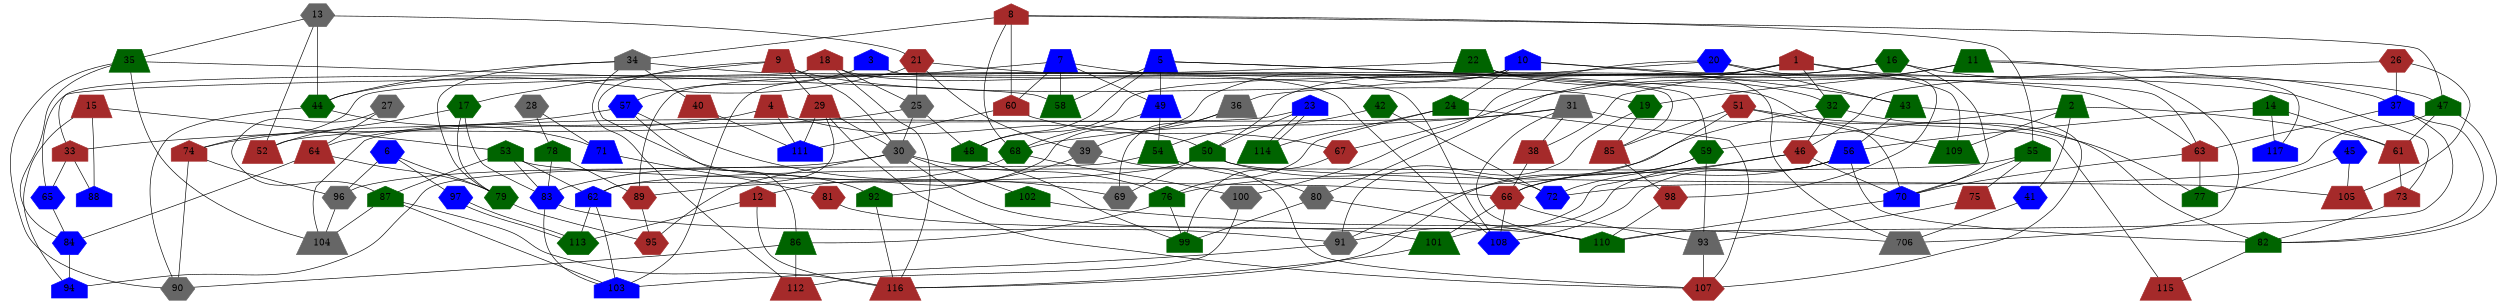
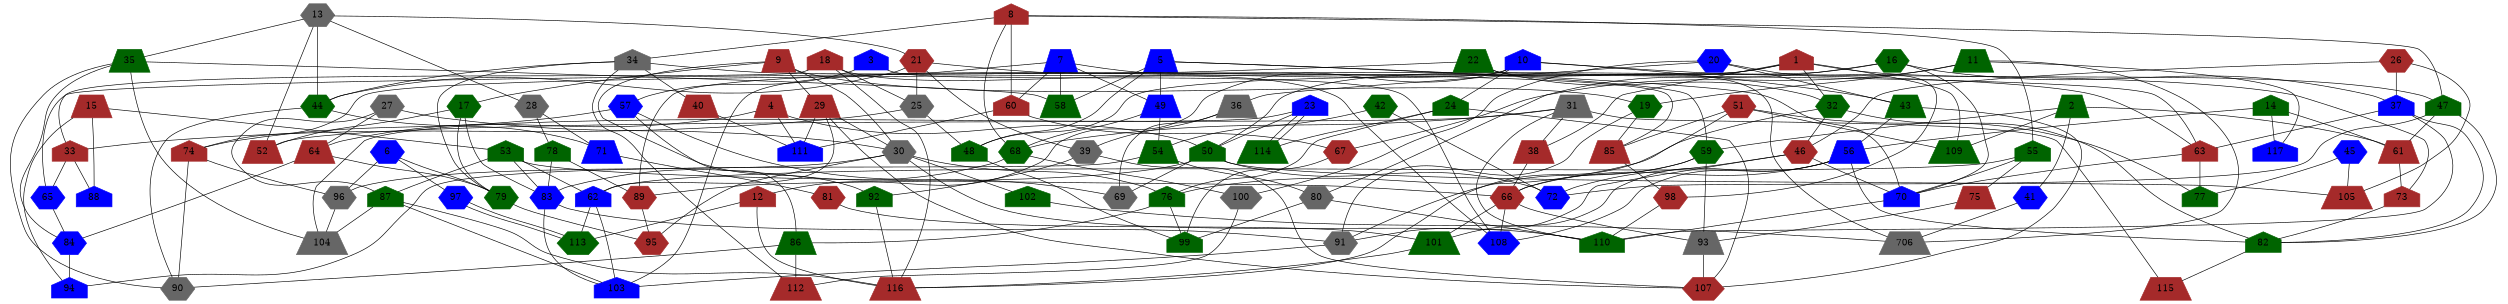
edge "13" -- "28": added
edge "25" -- "30": now "27" -- "30"
